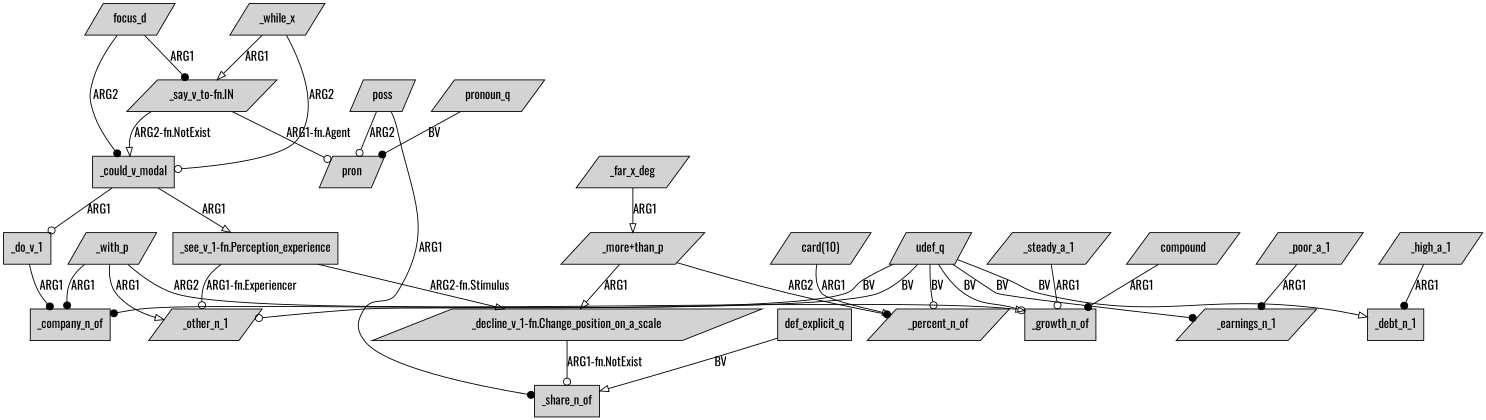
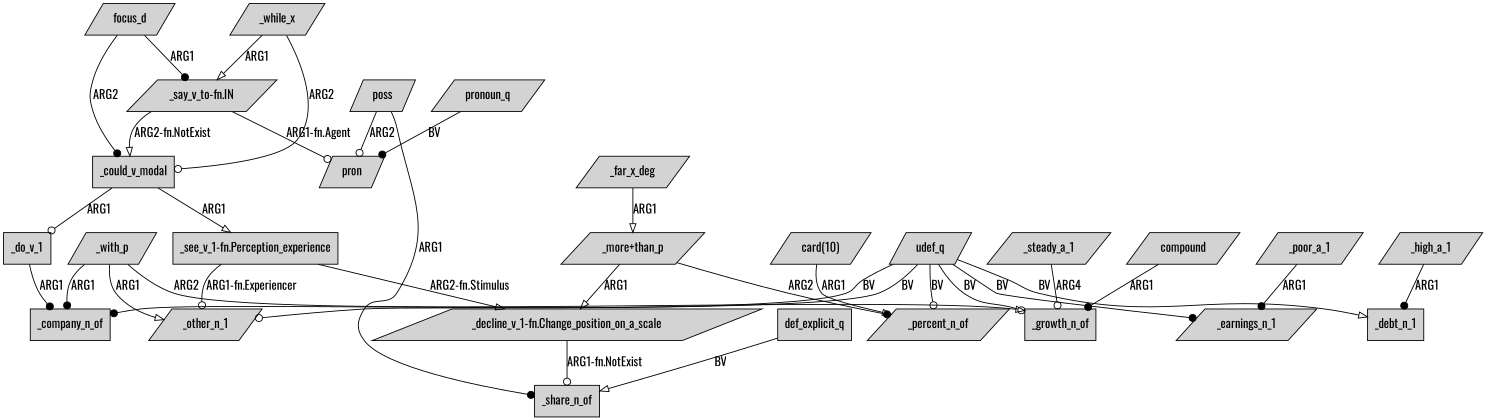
edge "_steady_a_1" -> "_growth_n_of": label "ARG1" -> "ARG4"
